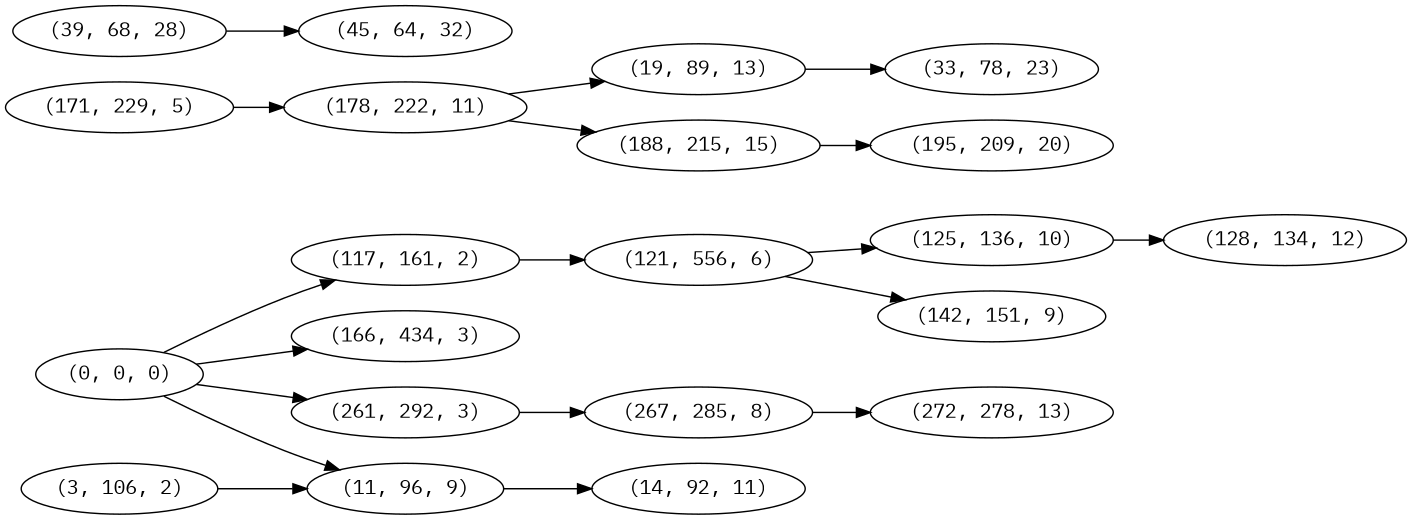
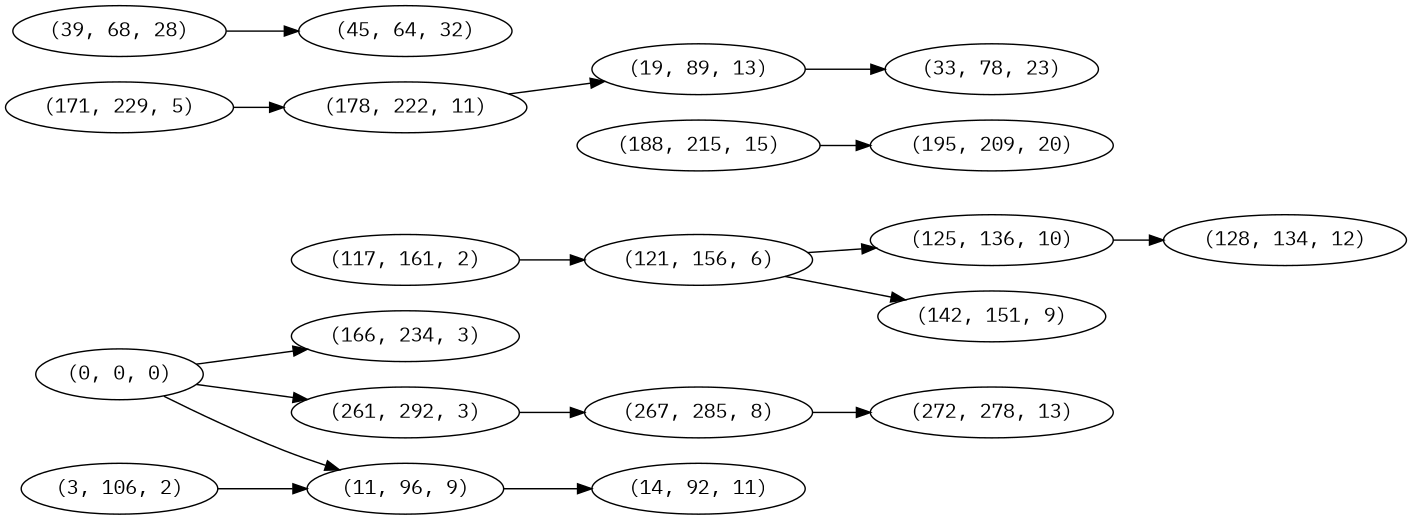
edge "(178, 222, 11)" -> "(188, 215, 15)": removed
node "(121, 556, 6)": label "(121, 556, 6)" -> "(121, 156, 6)"
edge "(0, 0, 0)" -> "(117, 161, 2)": removed
node "(166, 434, 3)": label "(166, 434, 3)" -> "(166, 234, 3)"
